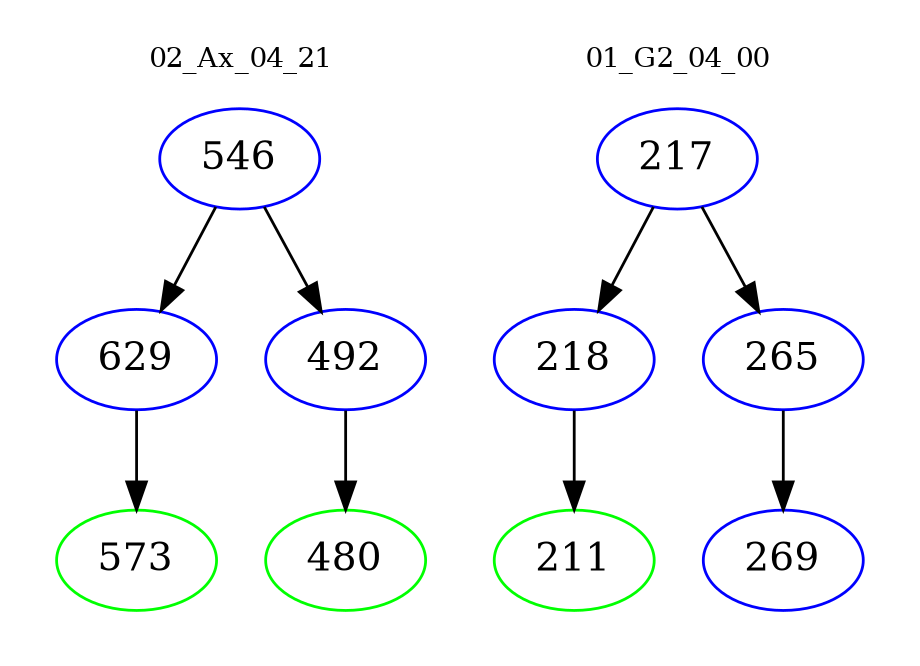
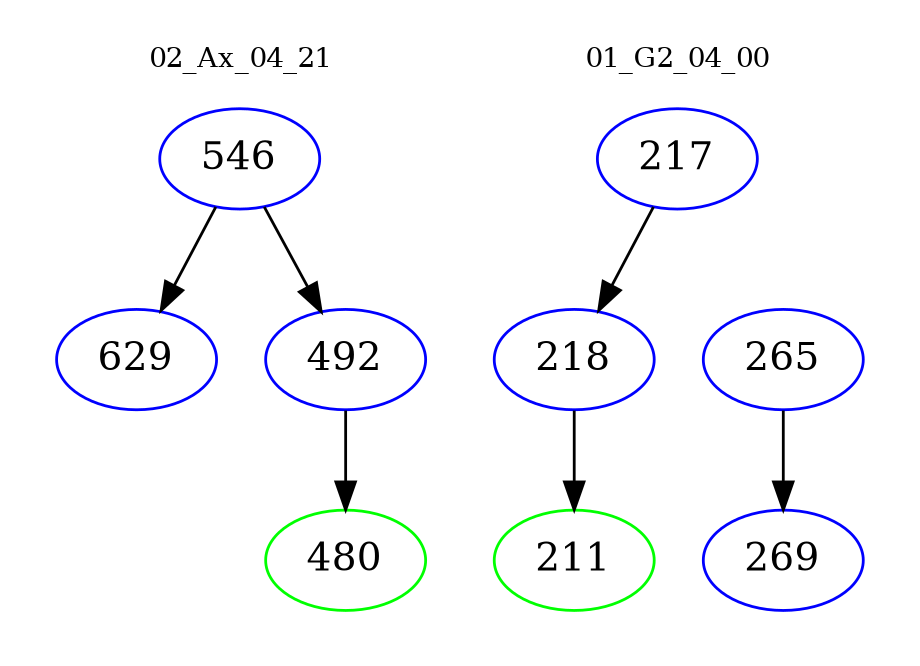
edge "217" -> "265": removed
node "573": removed
